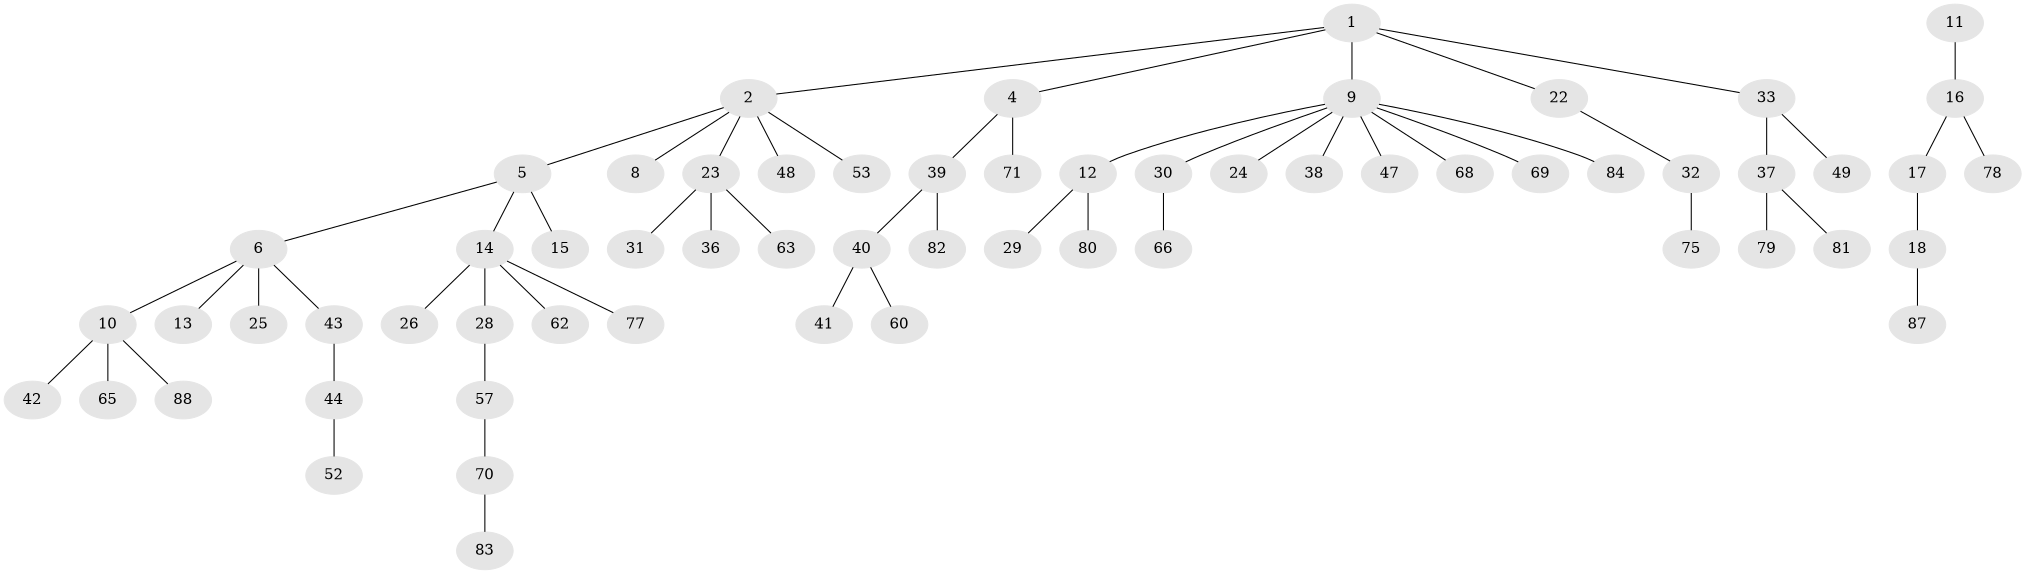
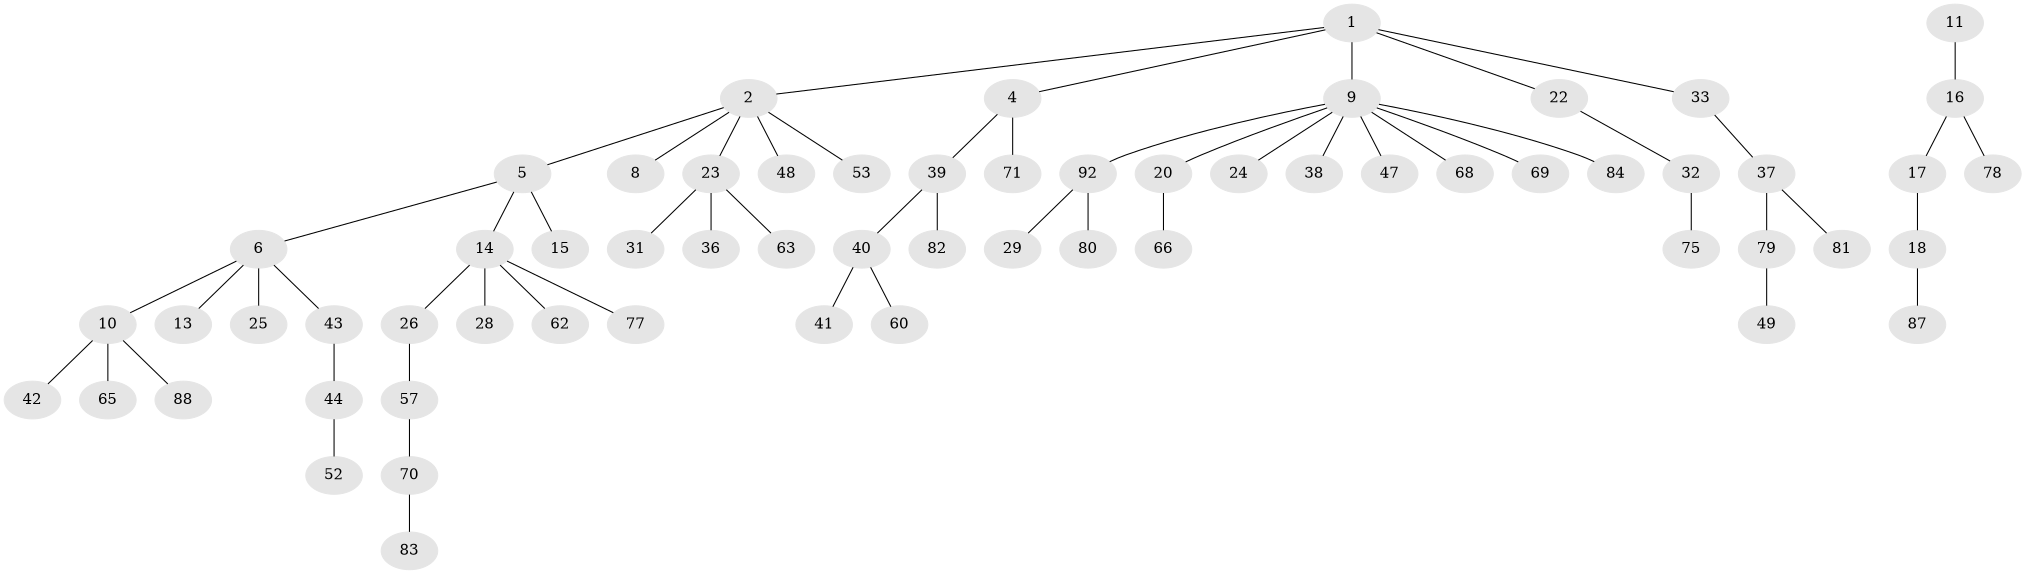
edge "33" -- "49": now "79" -- "49"
node "12": label "12" -> "92"
node "30": label "30" -> "20"
edge "28" -- "57": now "26" -- "57"
